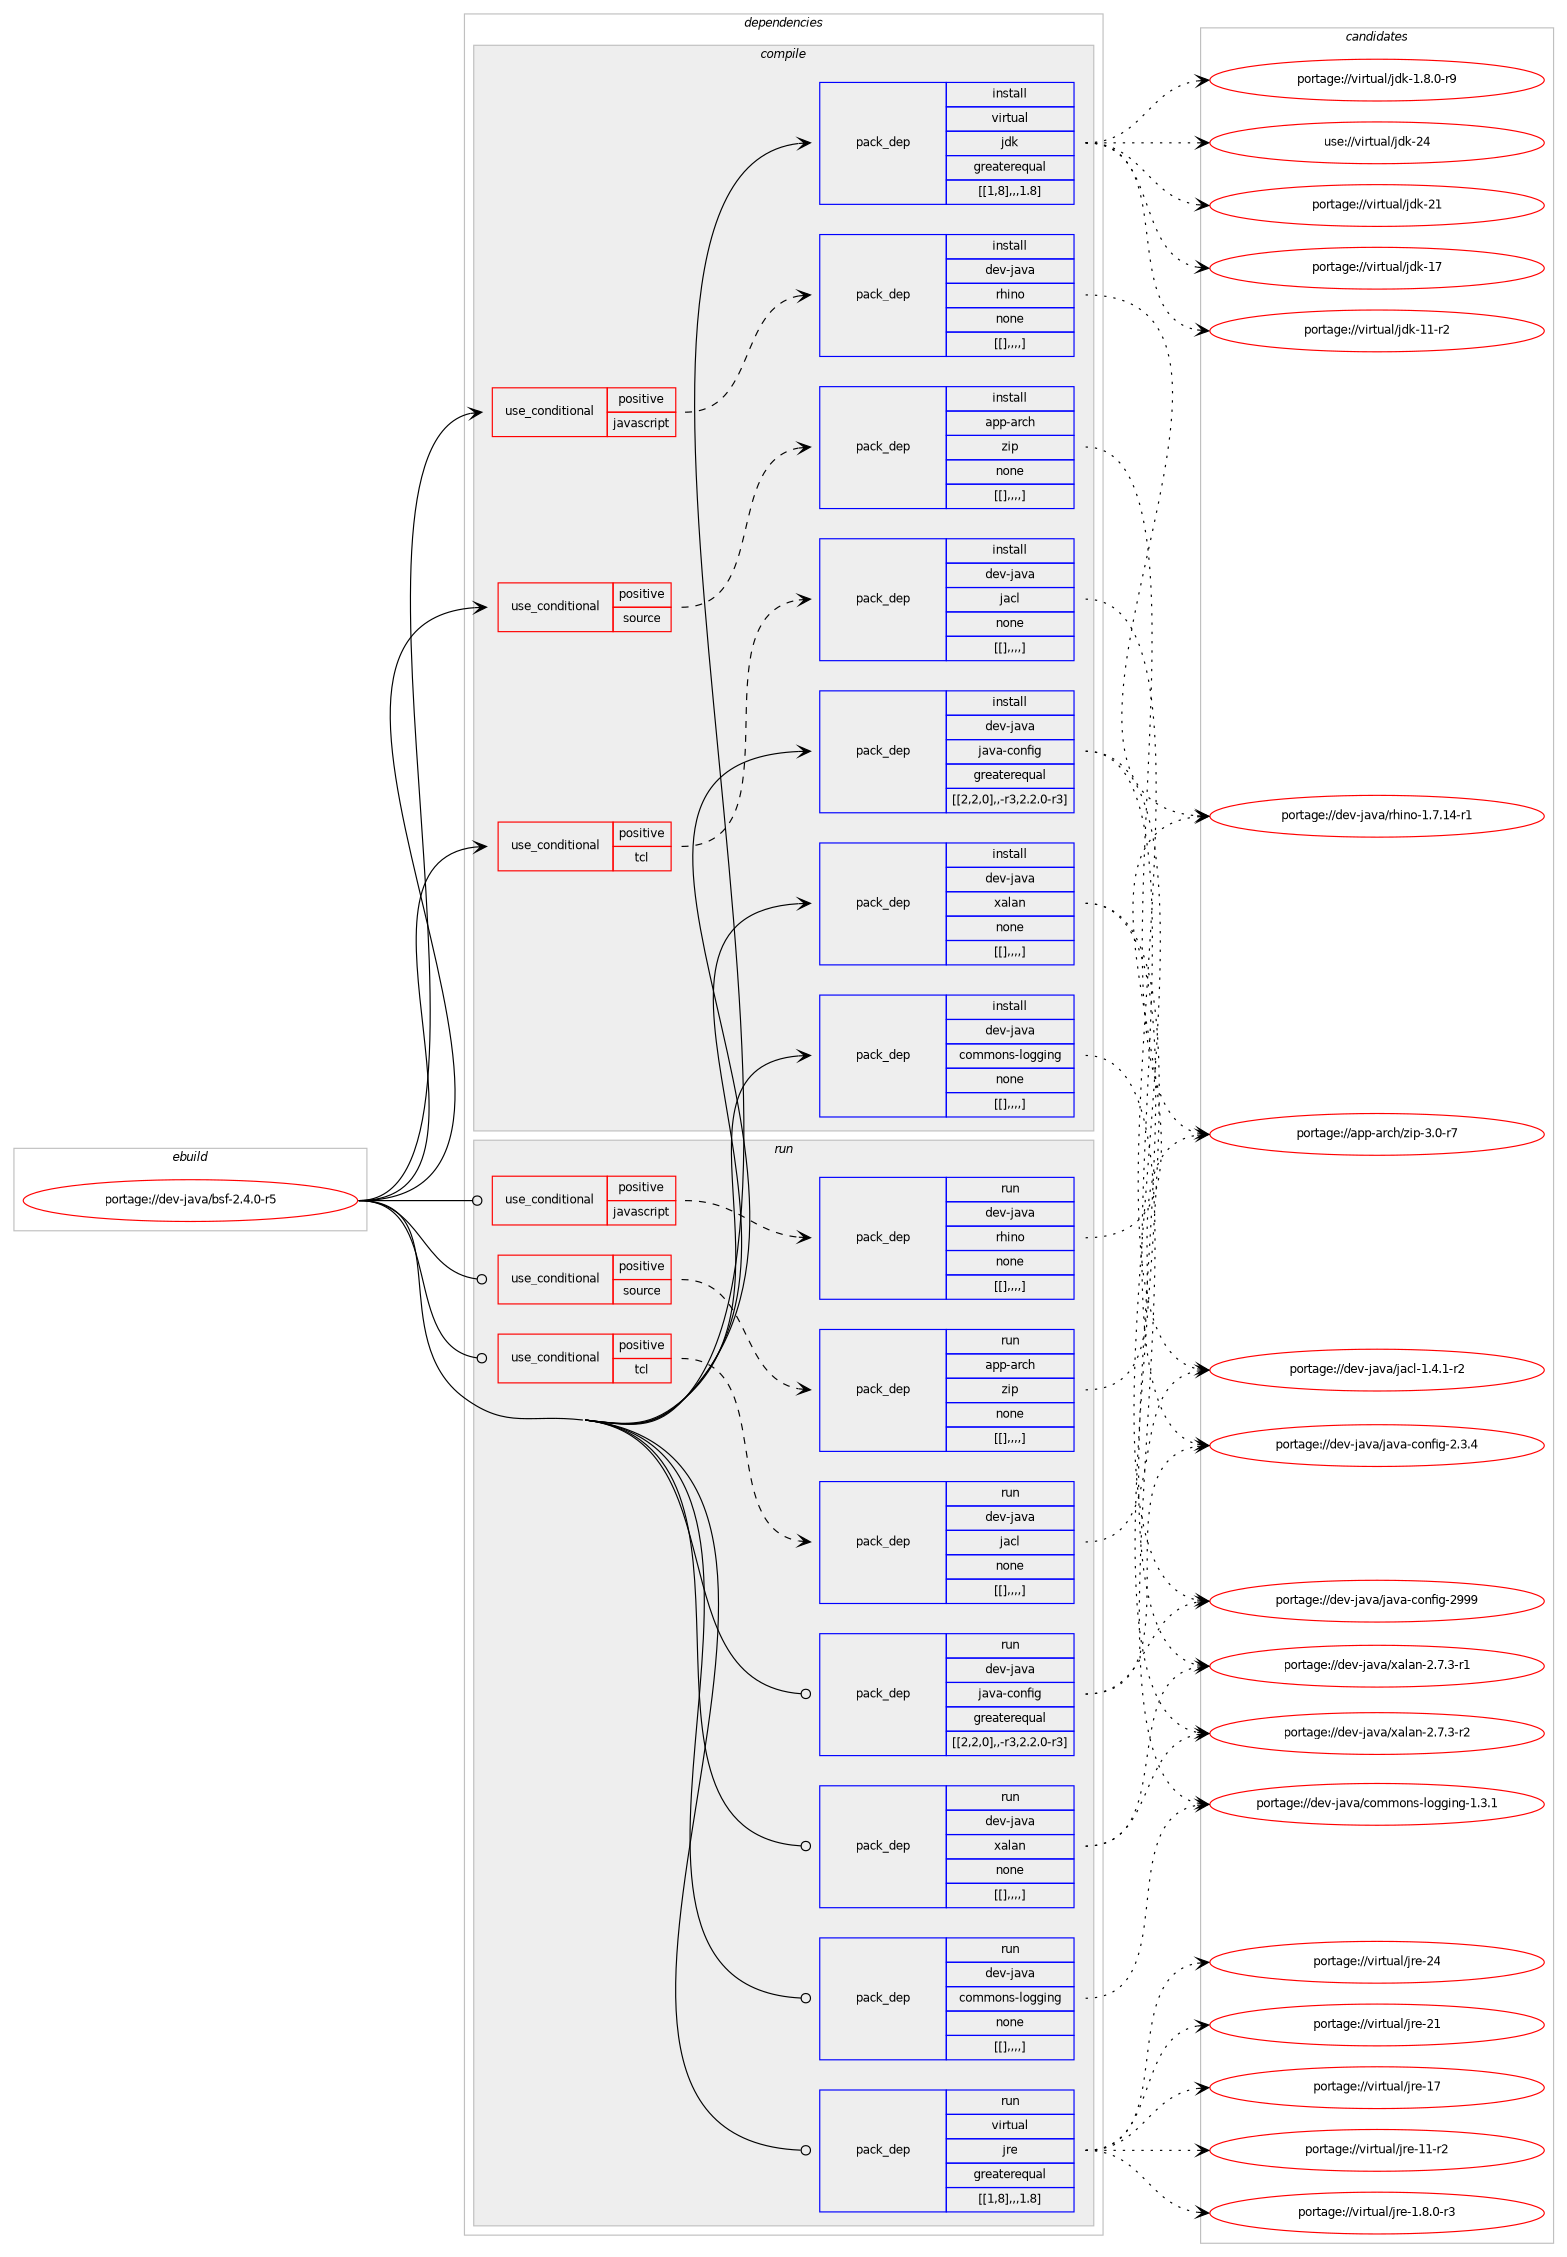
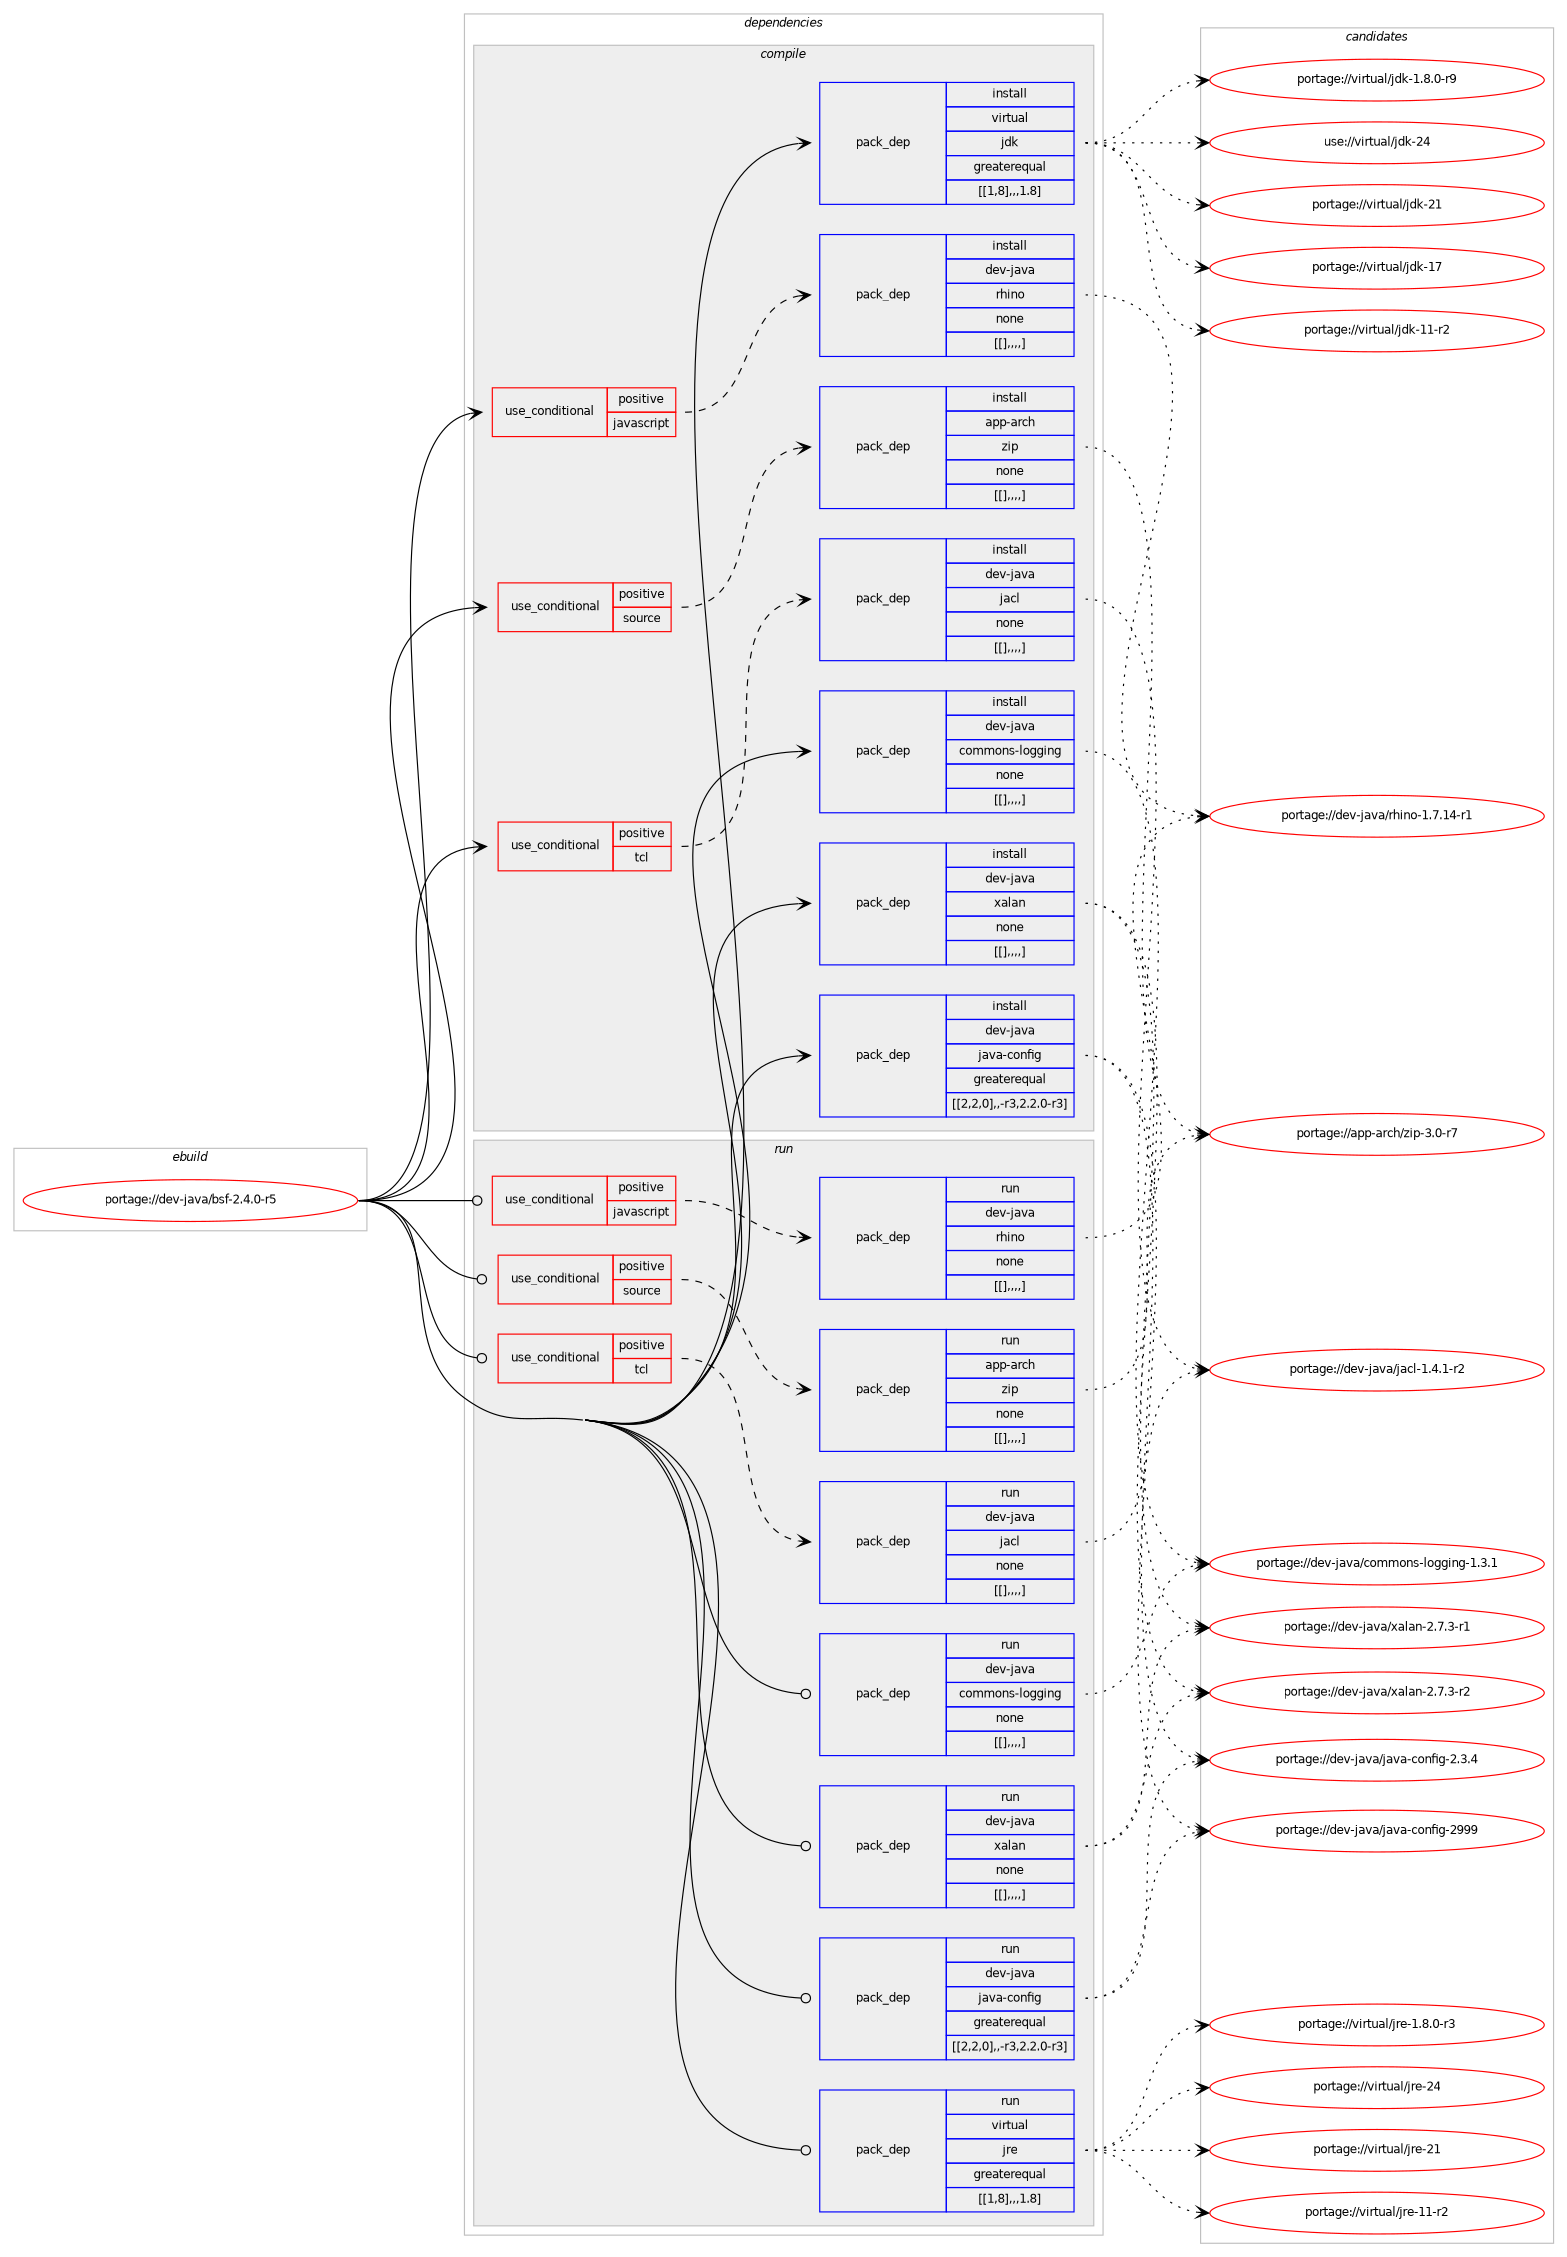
node "portage://virtual/jre-17": removed
